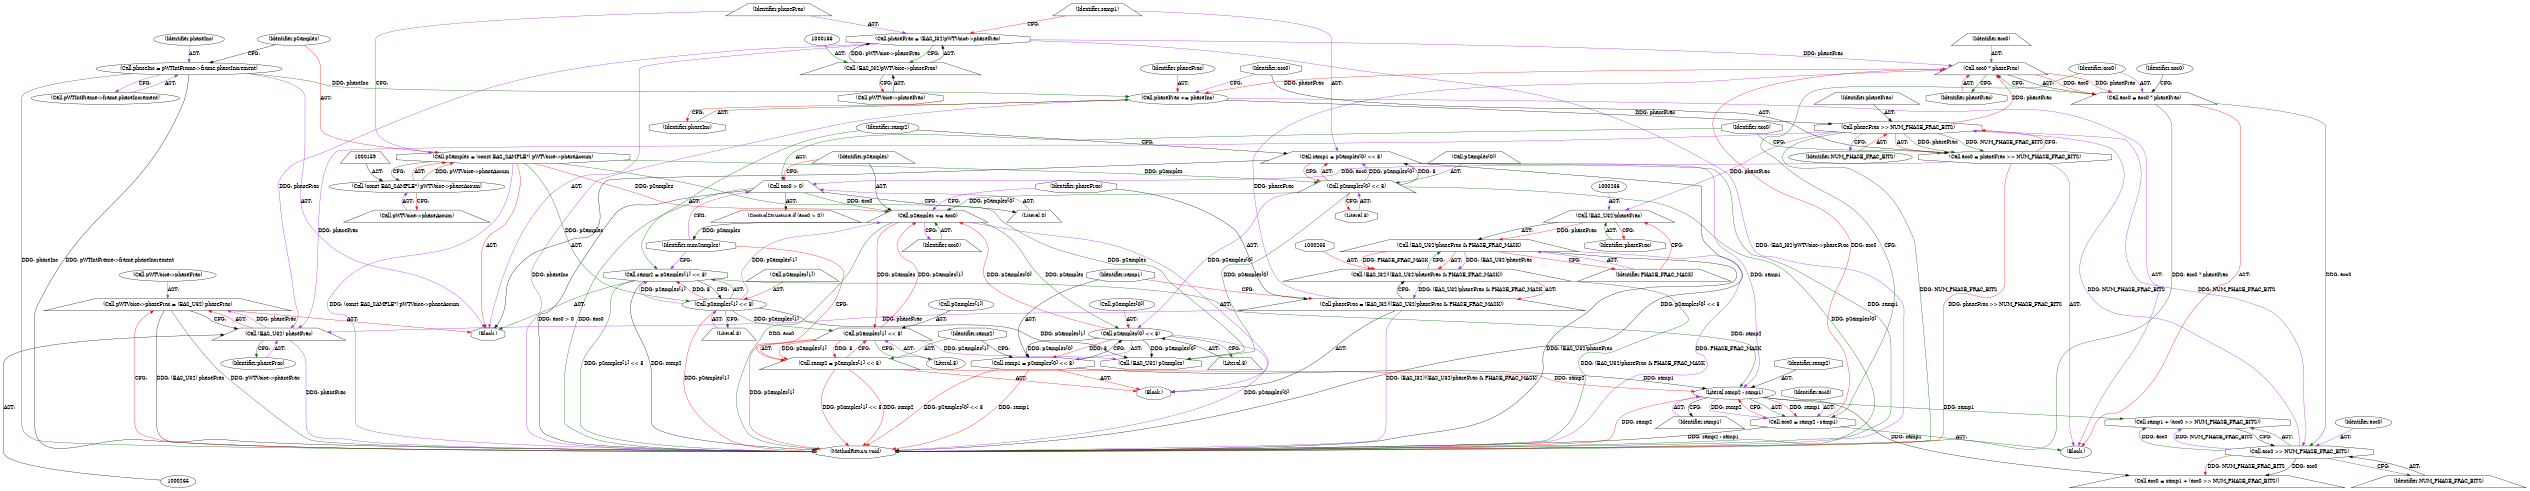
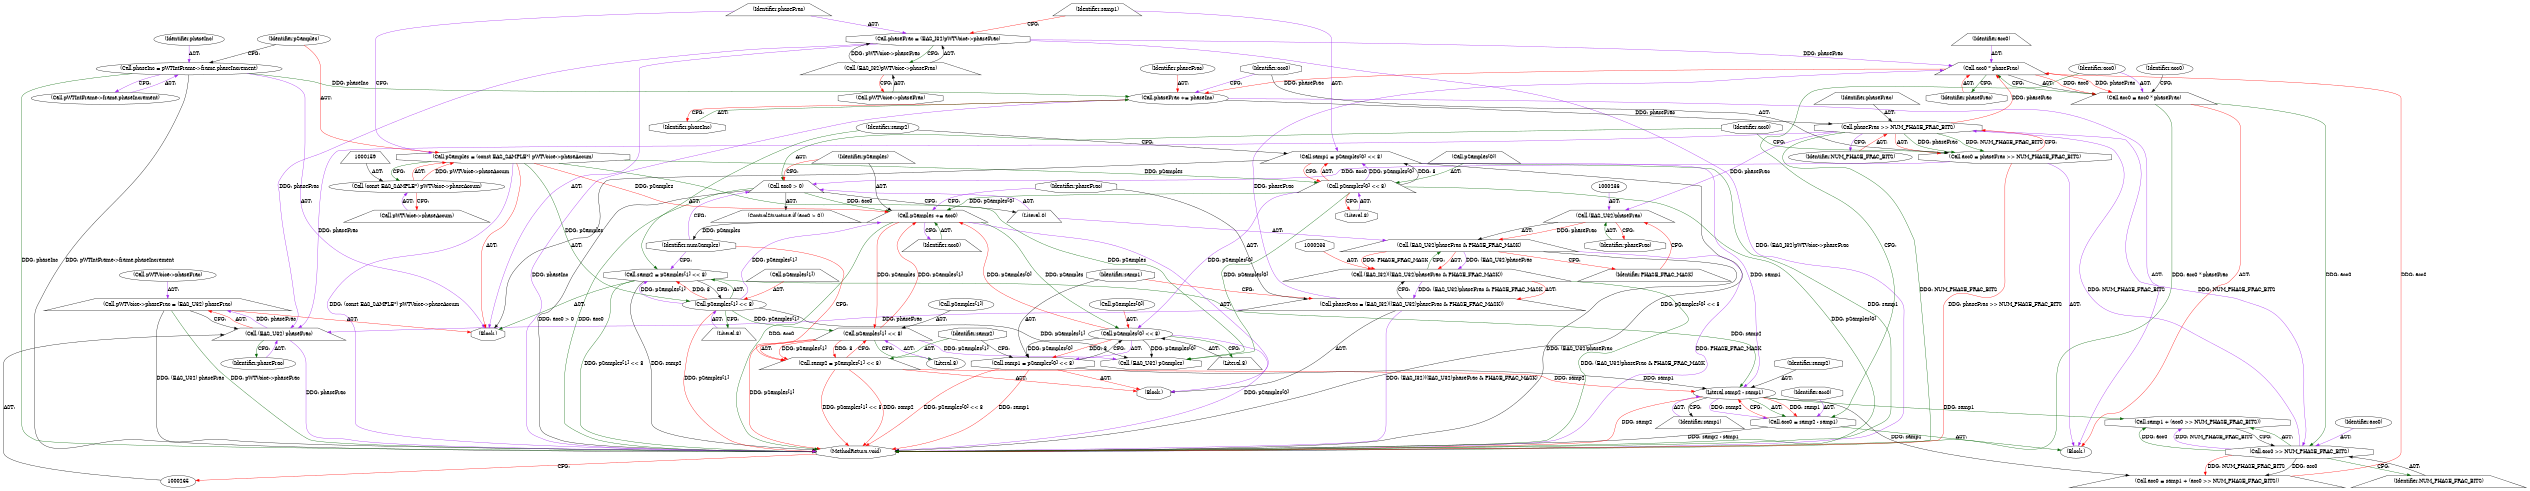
node "1000166": removed
edge "(Call,acc0 = samp2 - samp1)" -> "(Call,acc0 * phaseFrac)": now "(Call,acc0 = samp1 + (acc0 >> NUM_PHASE_FRAC_BITS))" -> "(Call,acc0 * phaseFrac)"
edge "(Identifier,PHASE_FRAC_MASK)" -> "(Call,(EAS_U32)phaseFrac & PHASE_FRAC_MASK)": now "(Literal,0)" -> "(Call,(EAS_U32)phaseFrac & PHASE_FRAC_MASK)"
edge "(MethodReturn,void)" -> "(Call,pWTVoice->phaseFrac = (EAS_U32) phaseFrac)": now "(MethodReturn,void)" -> "1000265"
